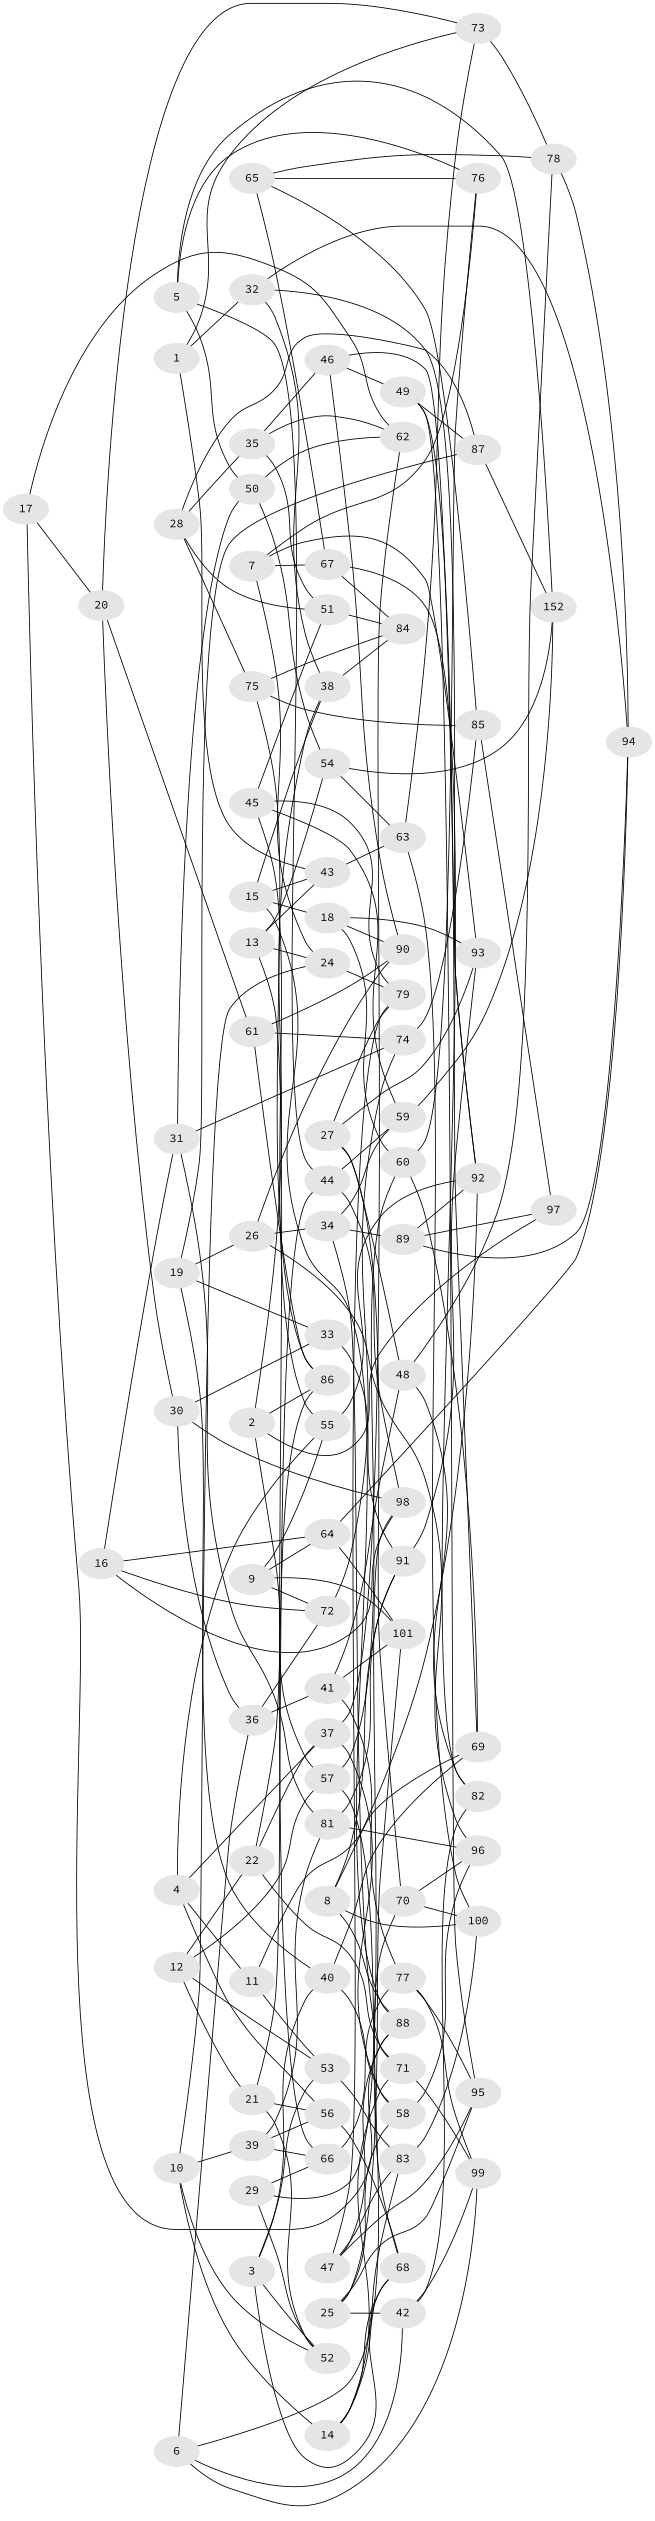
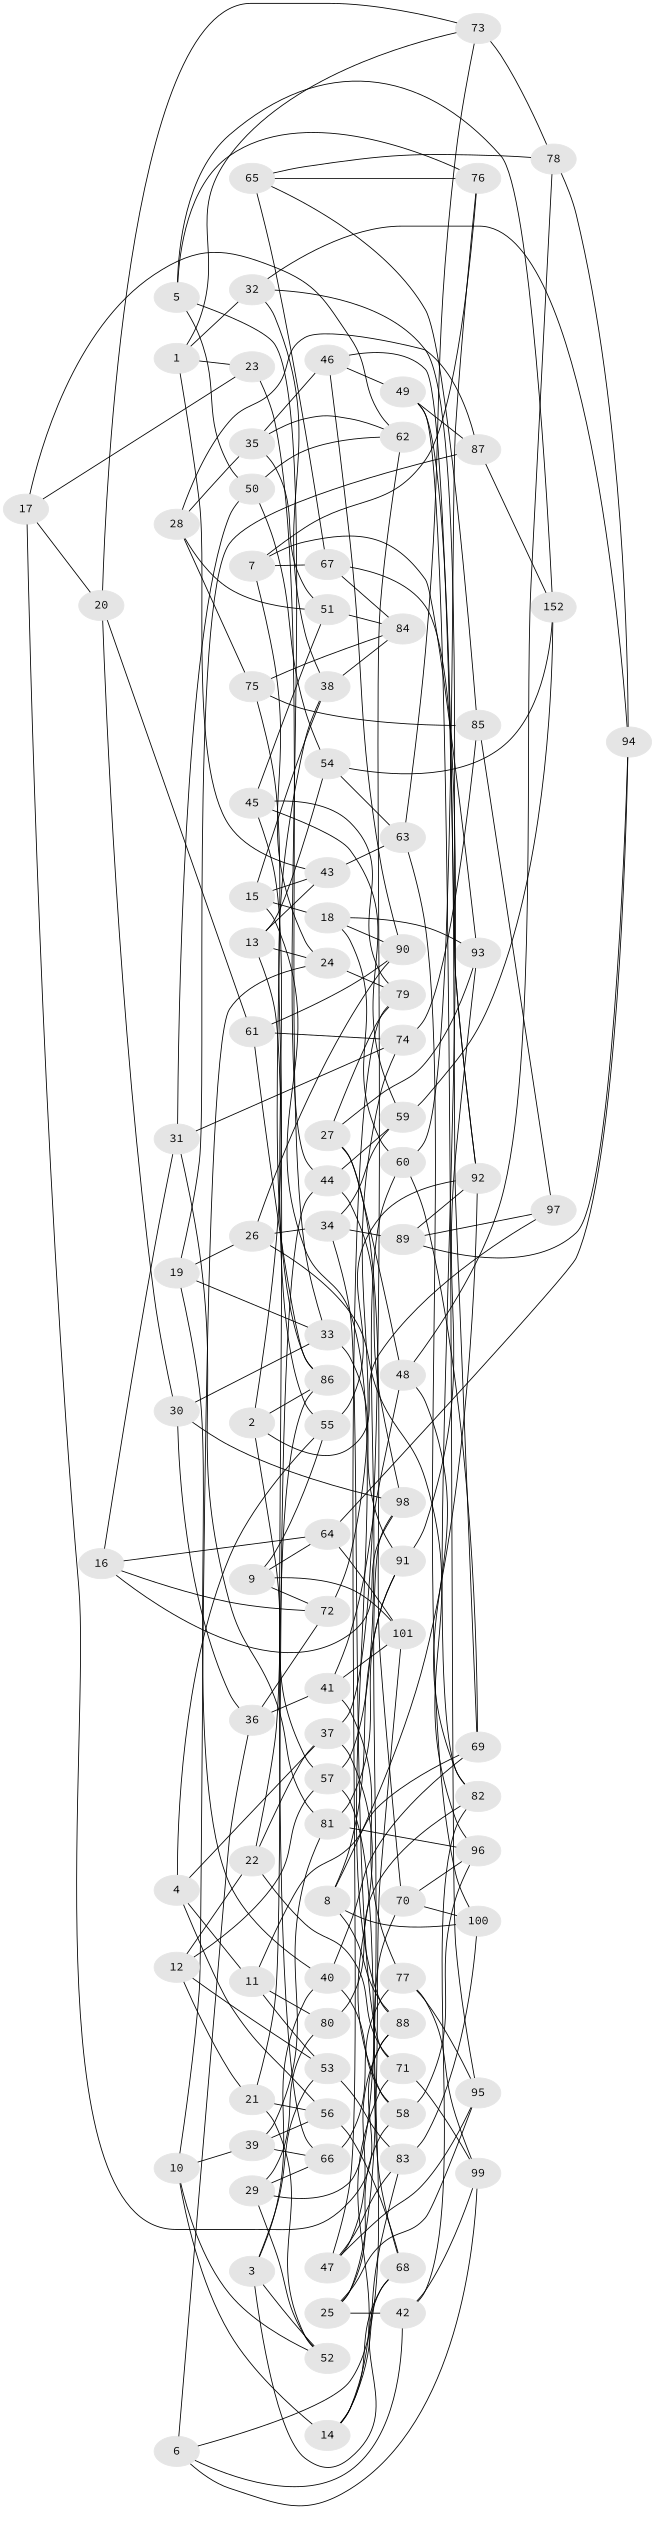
node "23": added
node "80": added
